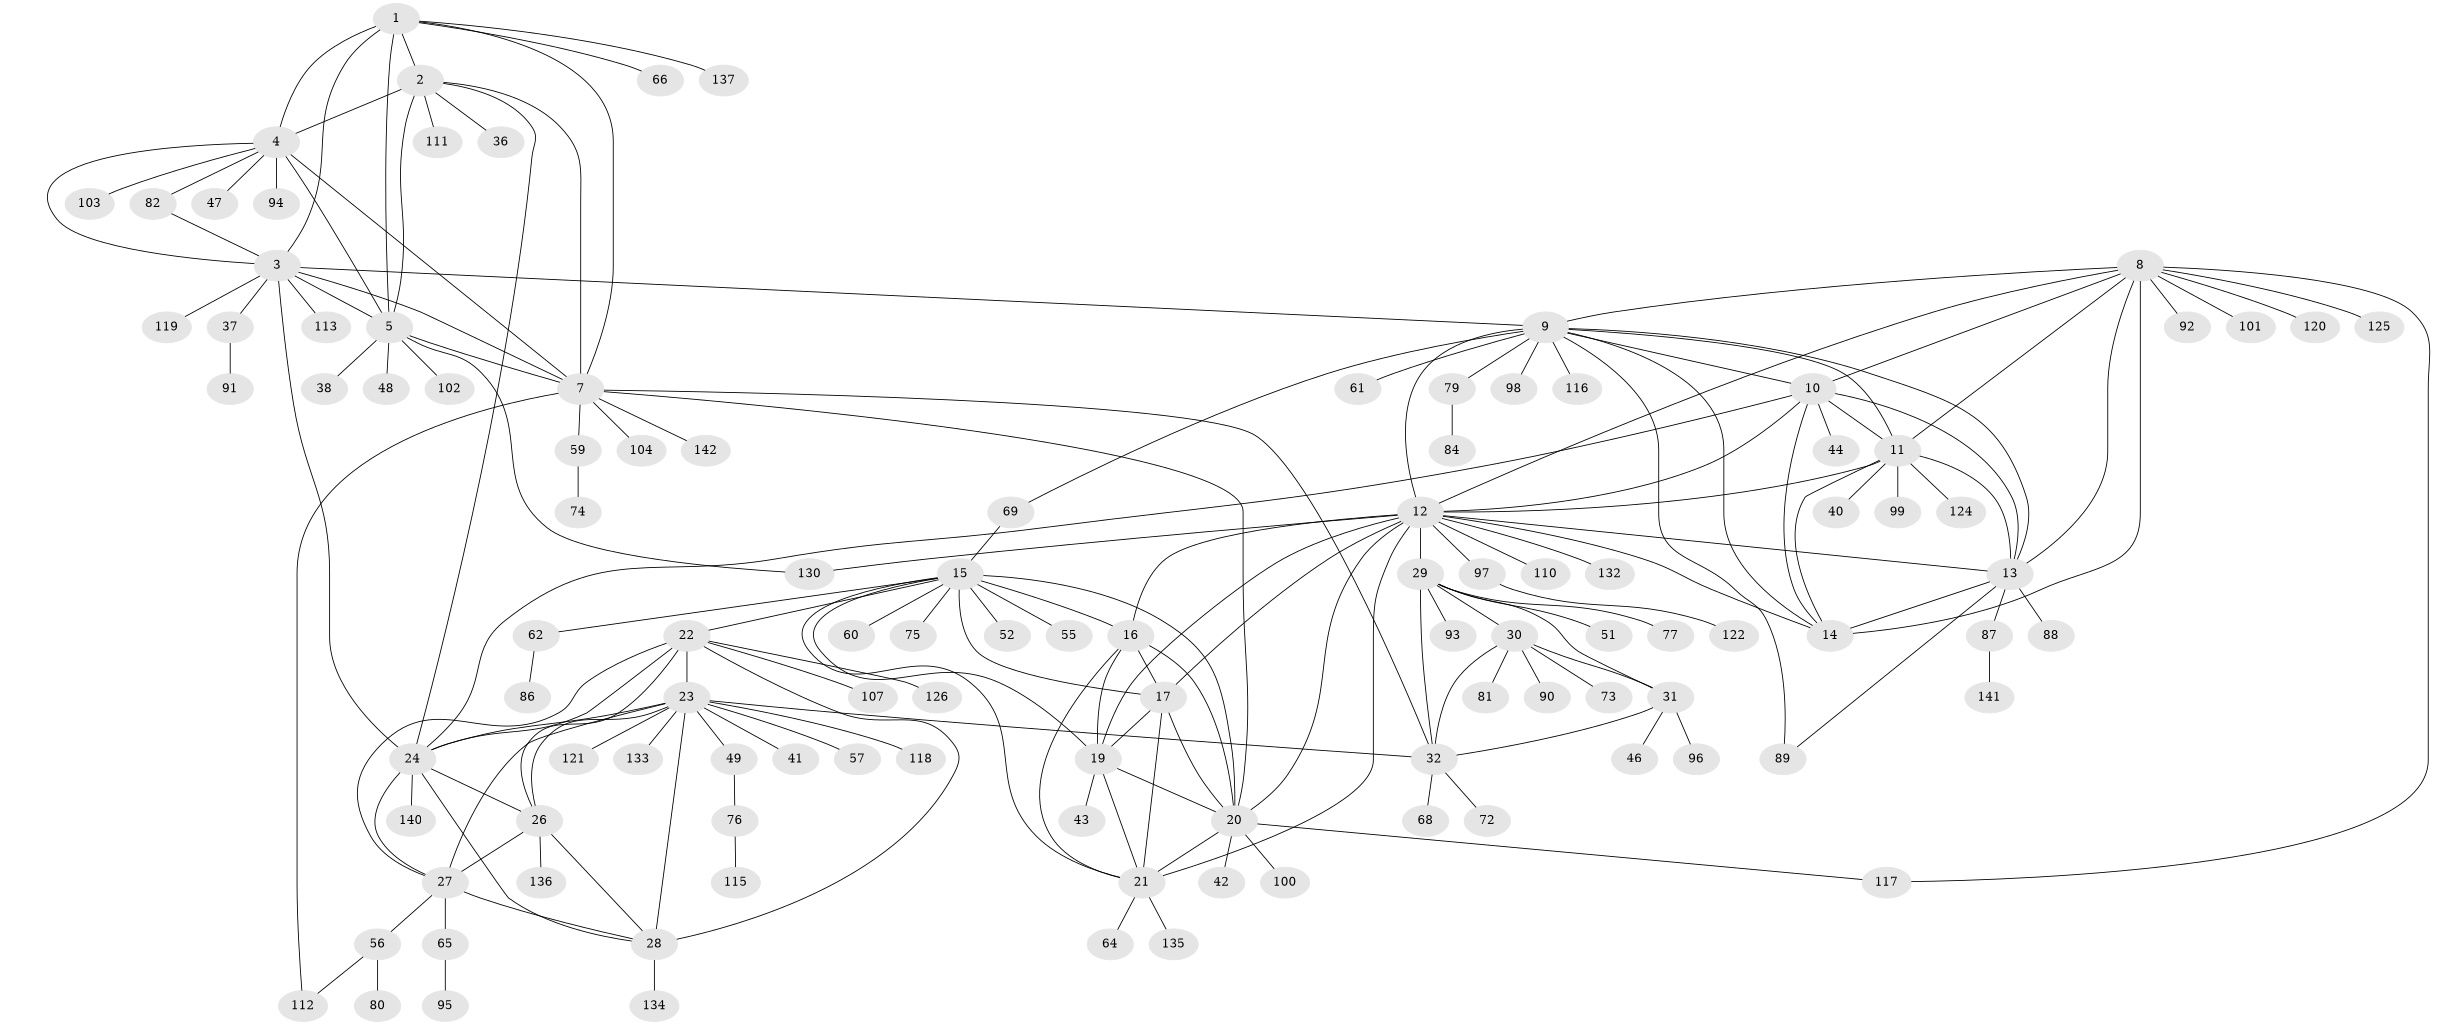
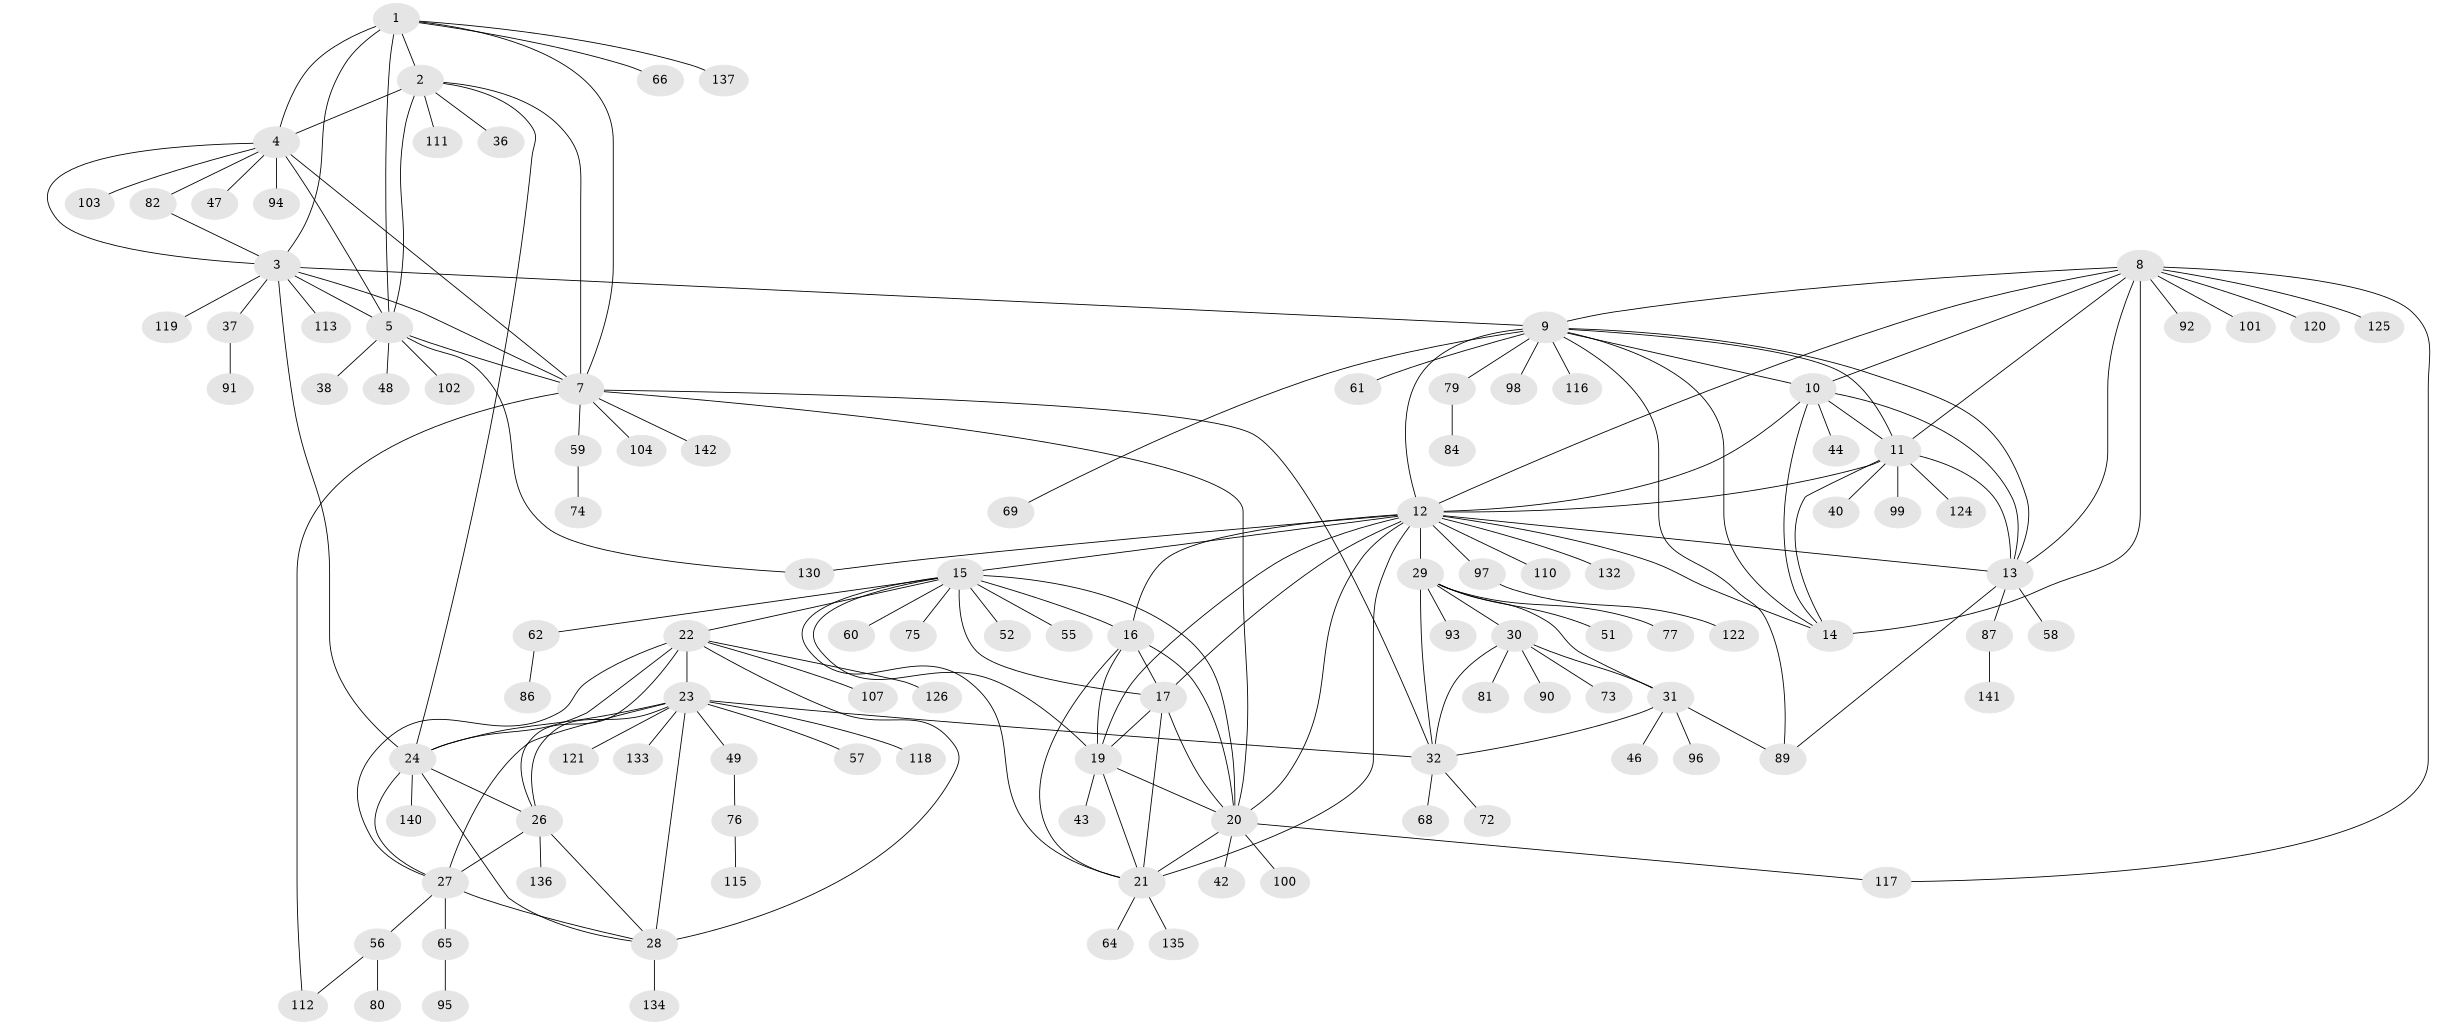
edge "10" -- "24": removed
edge "69" -- "15": now "12" -- "15"
edge "13" -- "14": removed
node "88": label "88" -> "58"
edge "31" -- "89": added
node "41": removed
